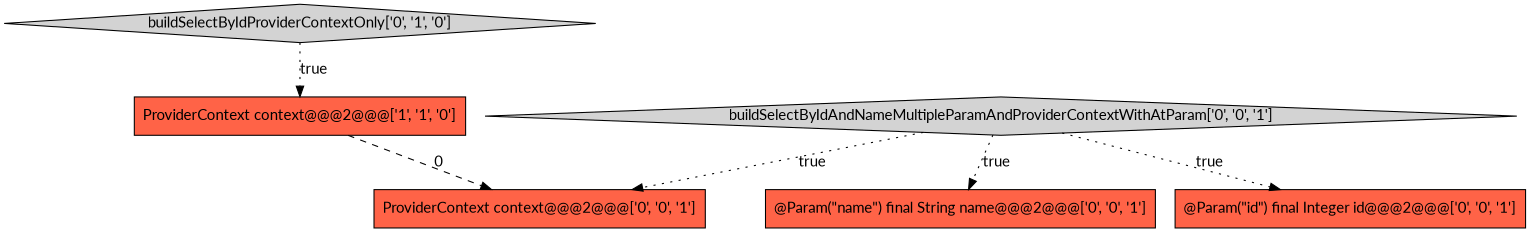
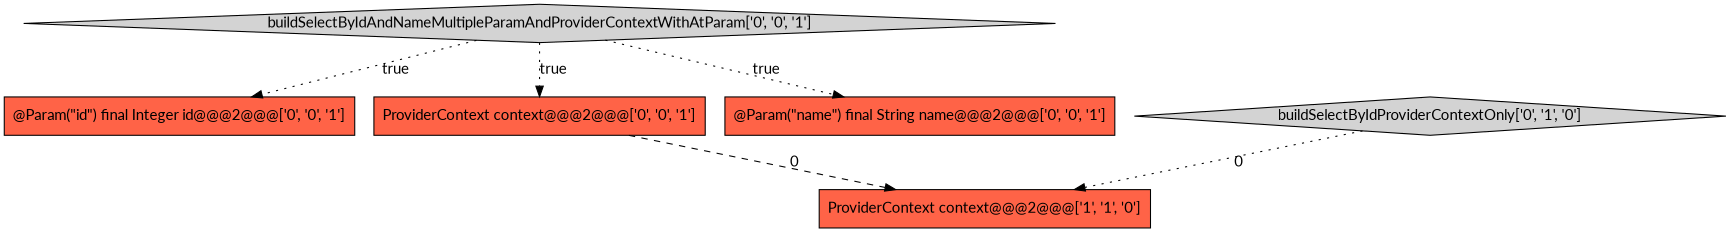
edge "buildSelectByIdProviderContextOnly['0', '1', '0']" -> "ProviderContext context@@@2@@@['1', '1', '0']": label "true" -> "0"
edge "ProviderContext context@@@2@@@['1', '1', '0']" -> "ProviderContext context@@@2@@@['0', '0', '1']": reversed
